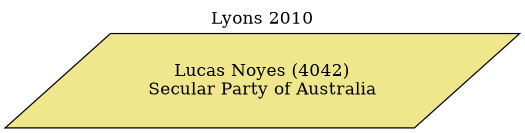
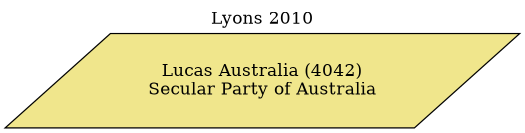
node "Lucas Noyes (4042) Secular Party of Australia": label "Lucas Noyes (4042) Secular Party of Australia" -> "Lucas Australia (4042) Secular Party of Australia"
